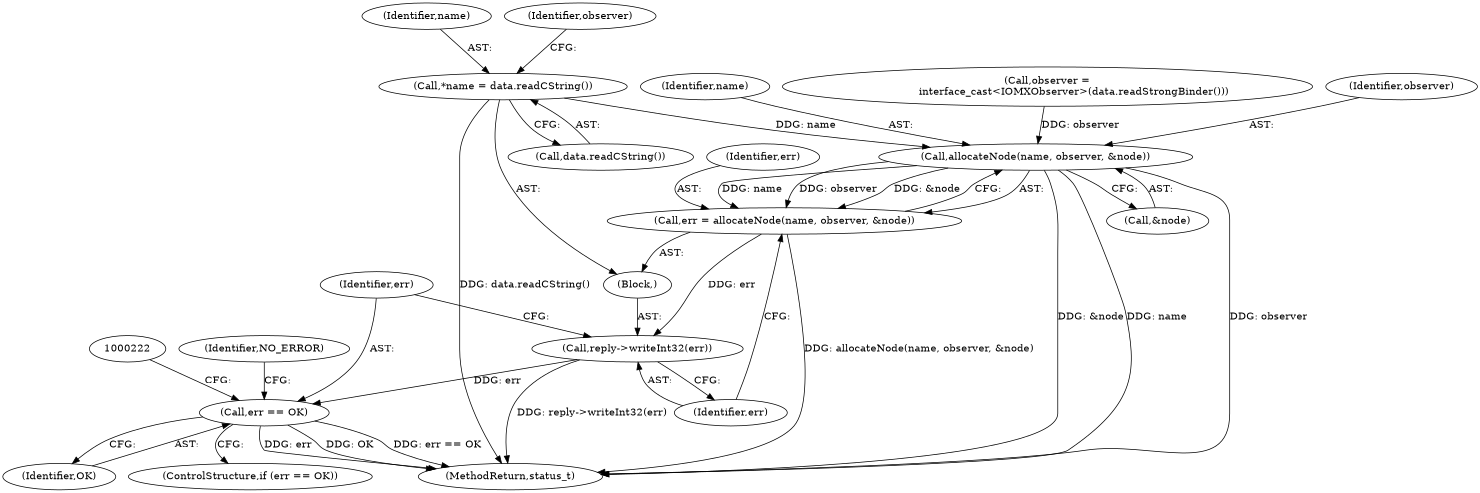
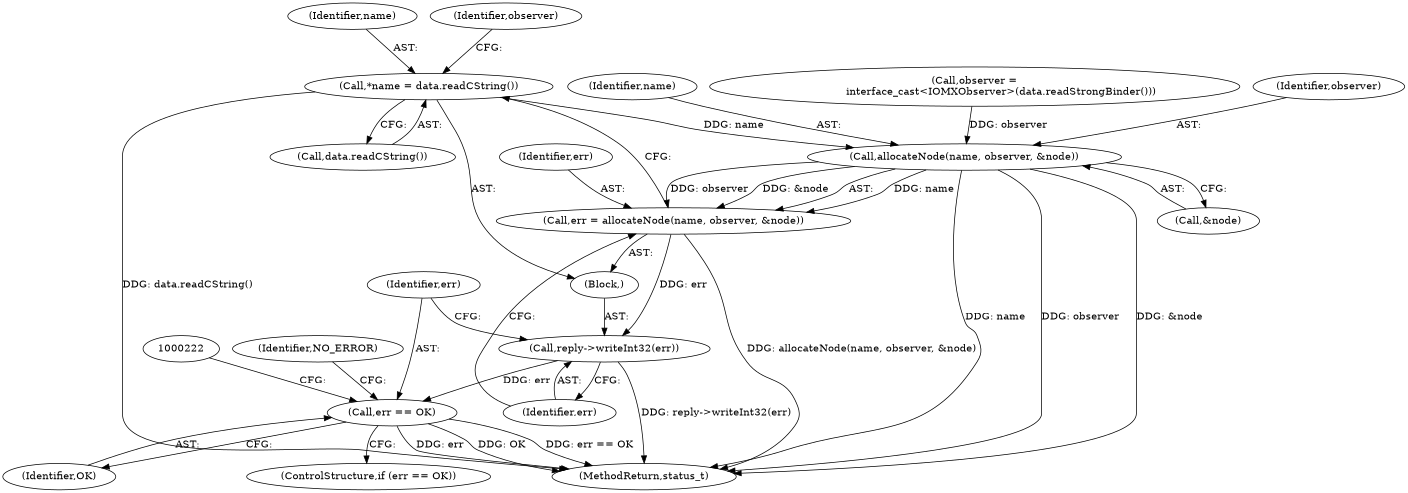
edge "(Call,err = allocateNode(name, observer, &node))" -> "(Call,allocateNode(name, observer, &node))": now "(Call,err = allocateNode(name, observer, &node))" -> "(Call,*name = data.readCString())"
